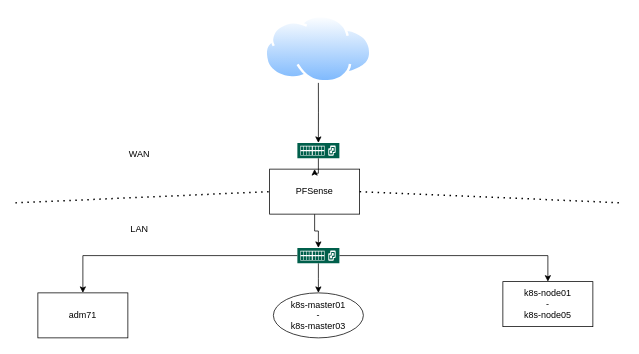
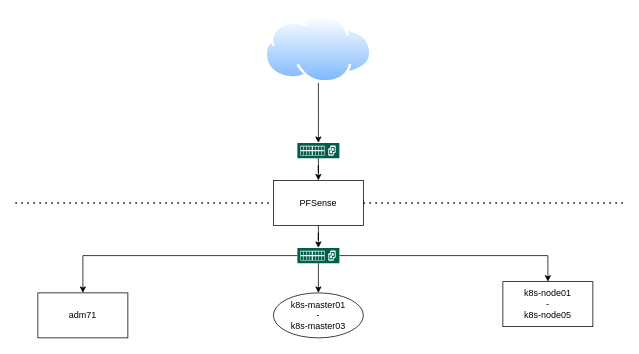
node "WAN": removed
node "PFSense": moved (315, 192) -> (318, 203)
node "LAN": removed
